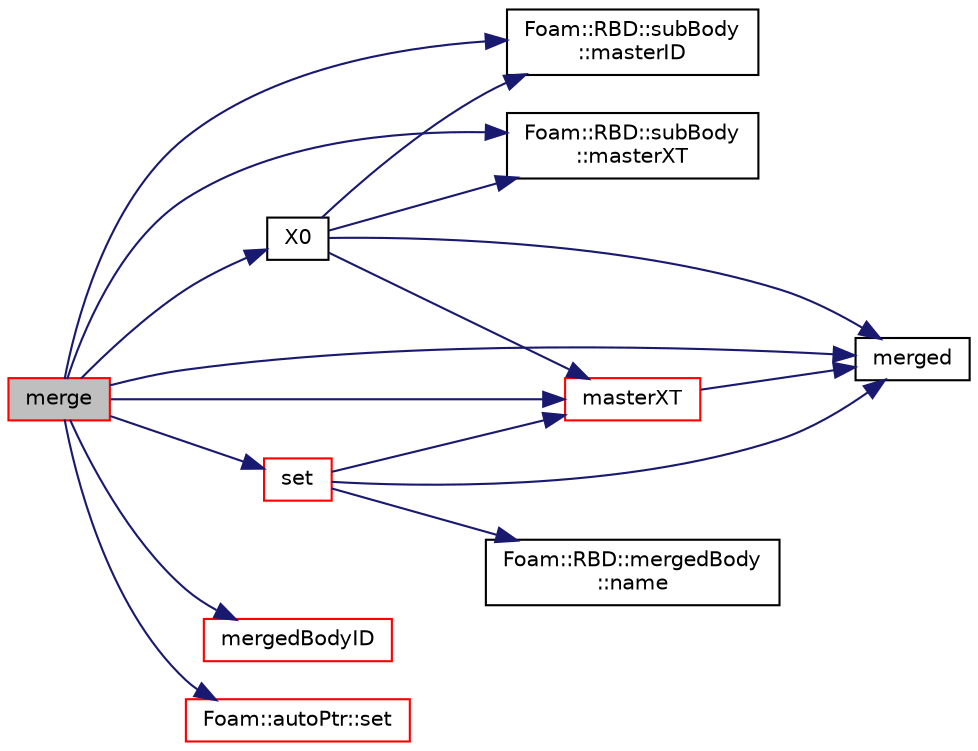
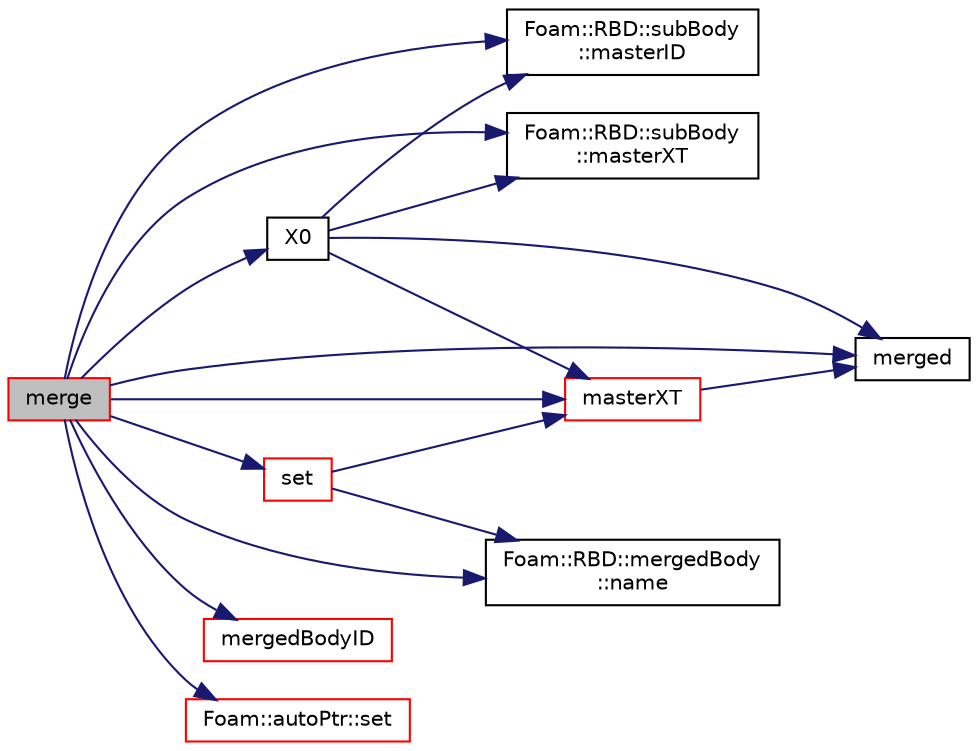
edge "set" -> "merged": removed
edge "merge" -> "Foam::RBD::mergedBody ::name": added
